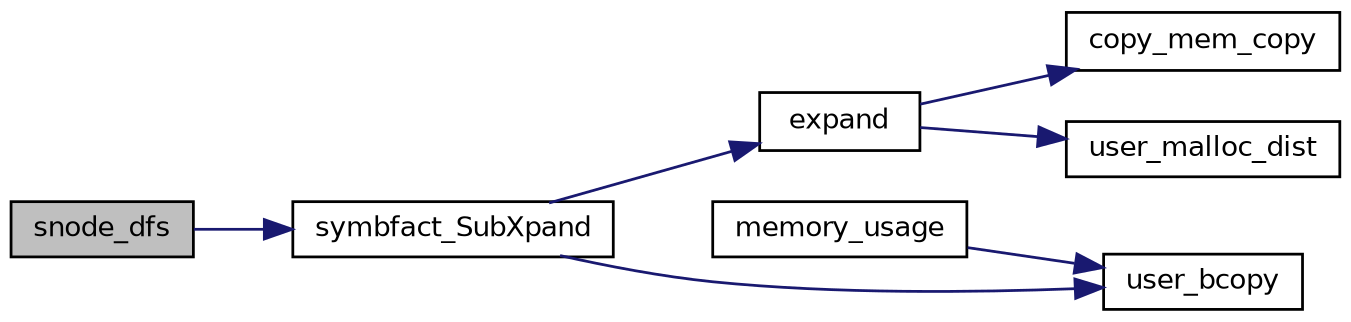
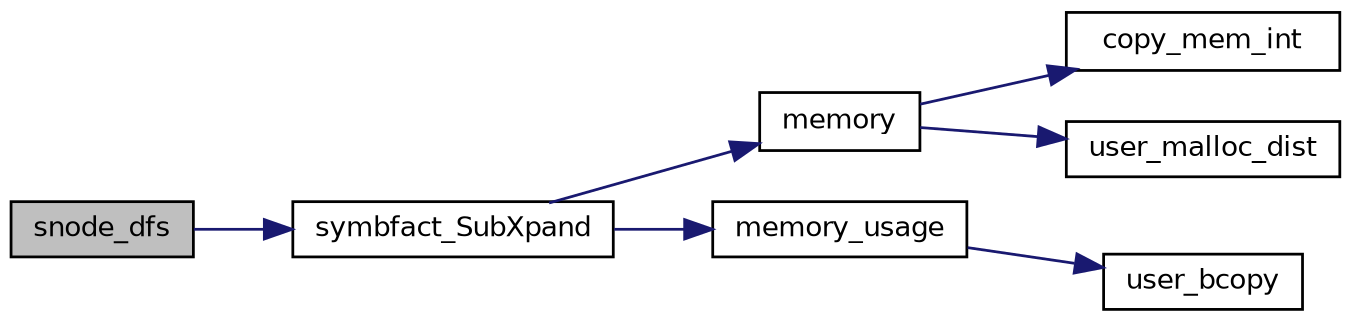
node "copy_mem_copy": label "copy_mem_copy" -> "copy_mem_int"
node "expand": label "expand" -> "memory"
edge "symbfact_SubXpand" -> "user_bcopy": now "symbfact_SubXpand" -> "memory_usage"
